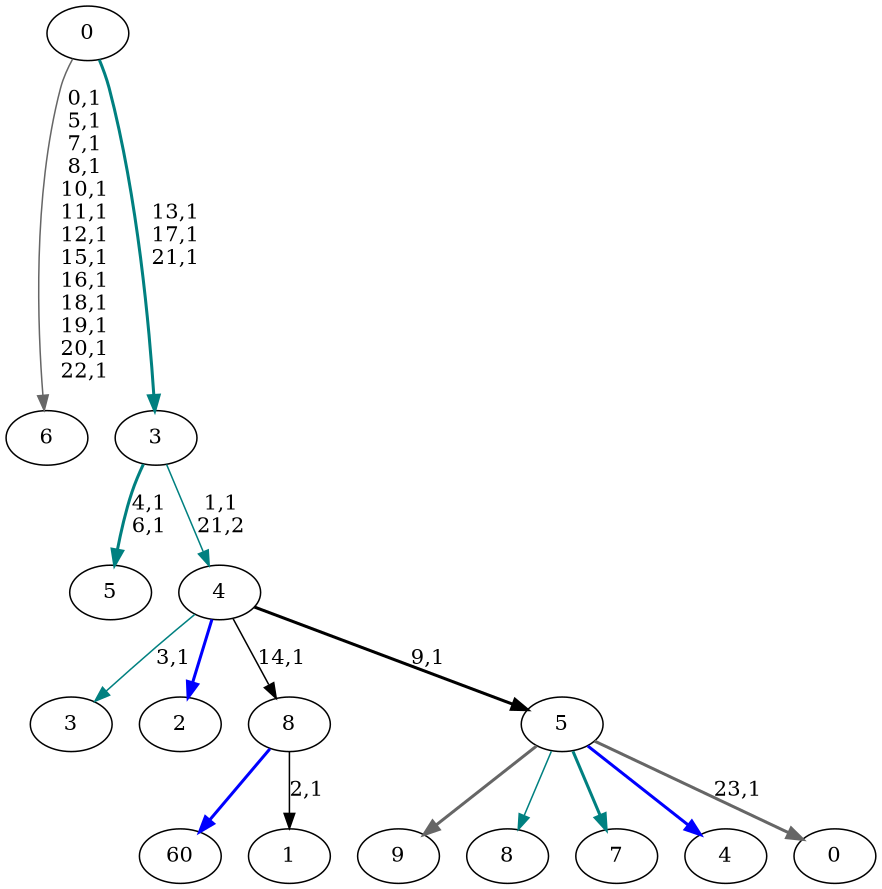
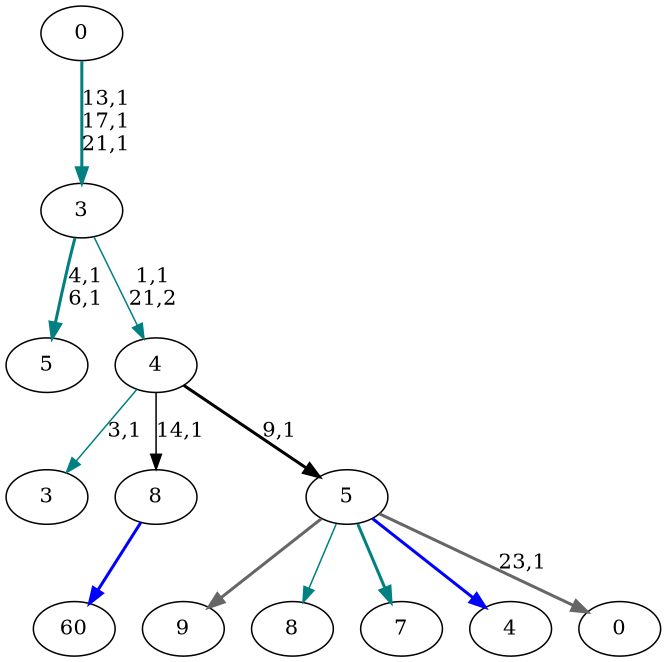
node "6": removed
node "2": removed
node "1": removed
